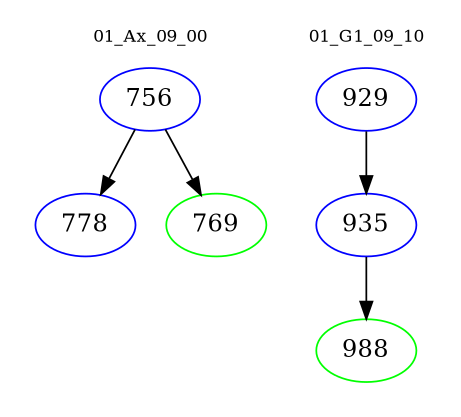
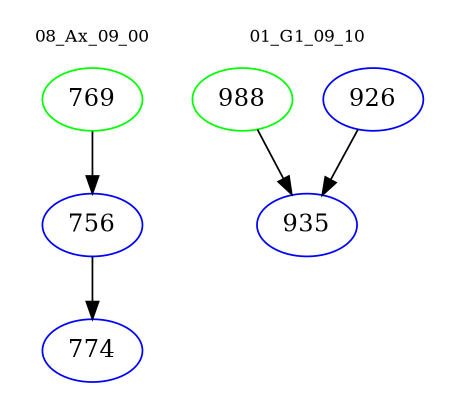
cluster "01_Ax_09_00": label "01_Ax_09_00" -> "08_Ax_09_00"
node "929": label "929" -> "926"
edge "756" -> "769": reversed
node "778": label "778" -> "774"
edge "935" -> "988": reversed
